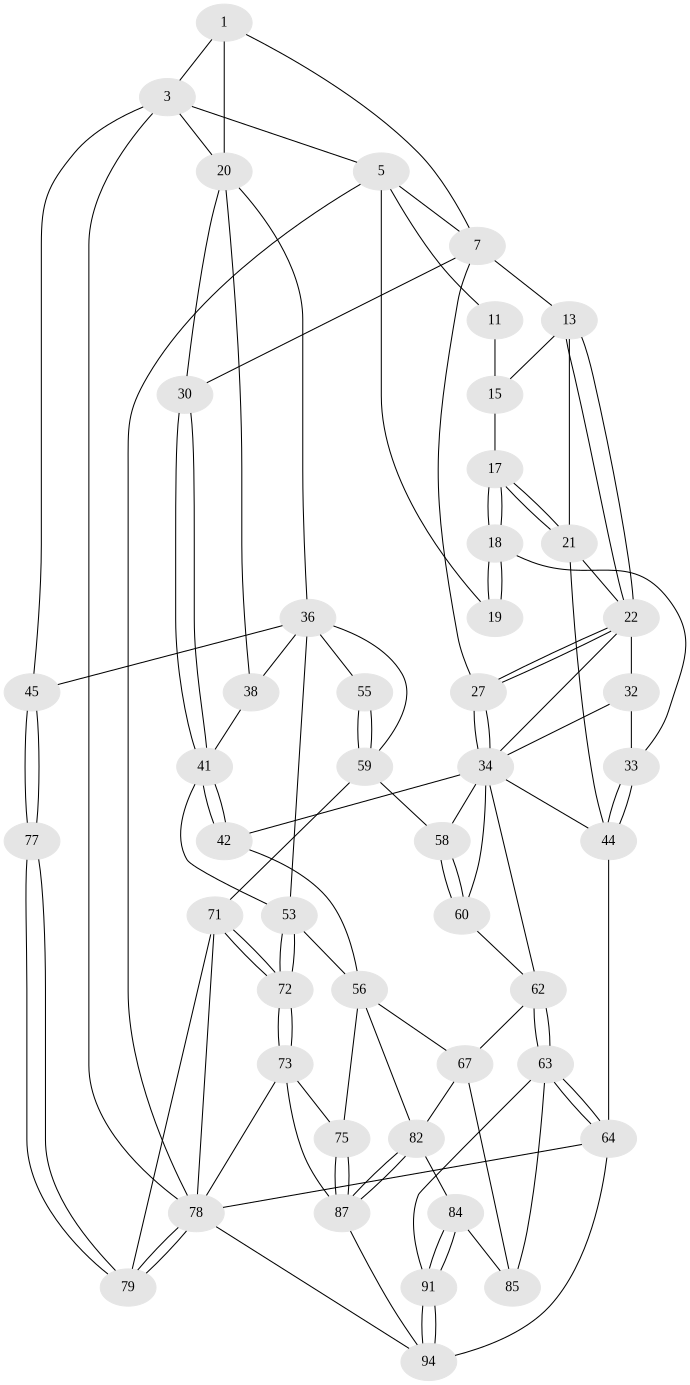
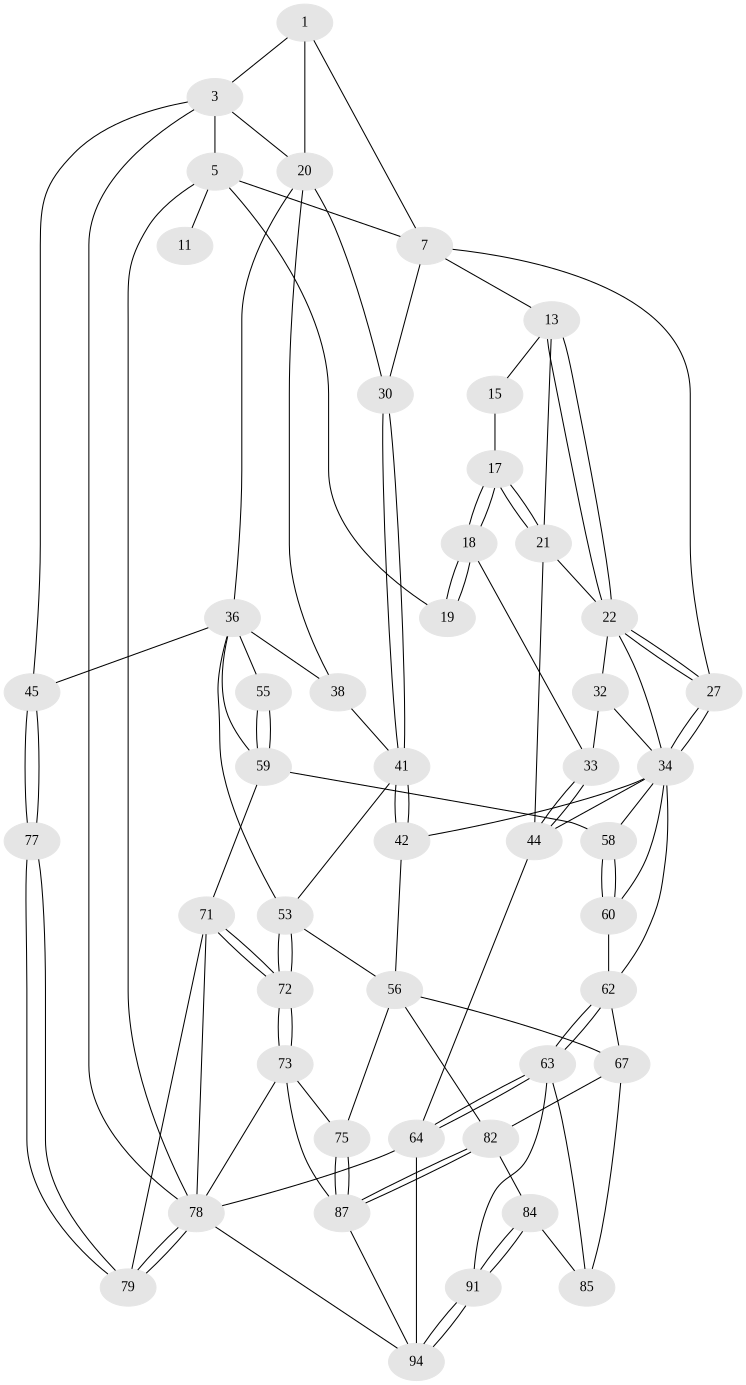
edge "11" -- "15": removed
